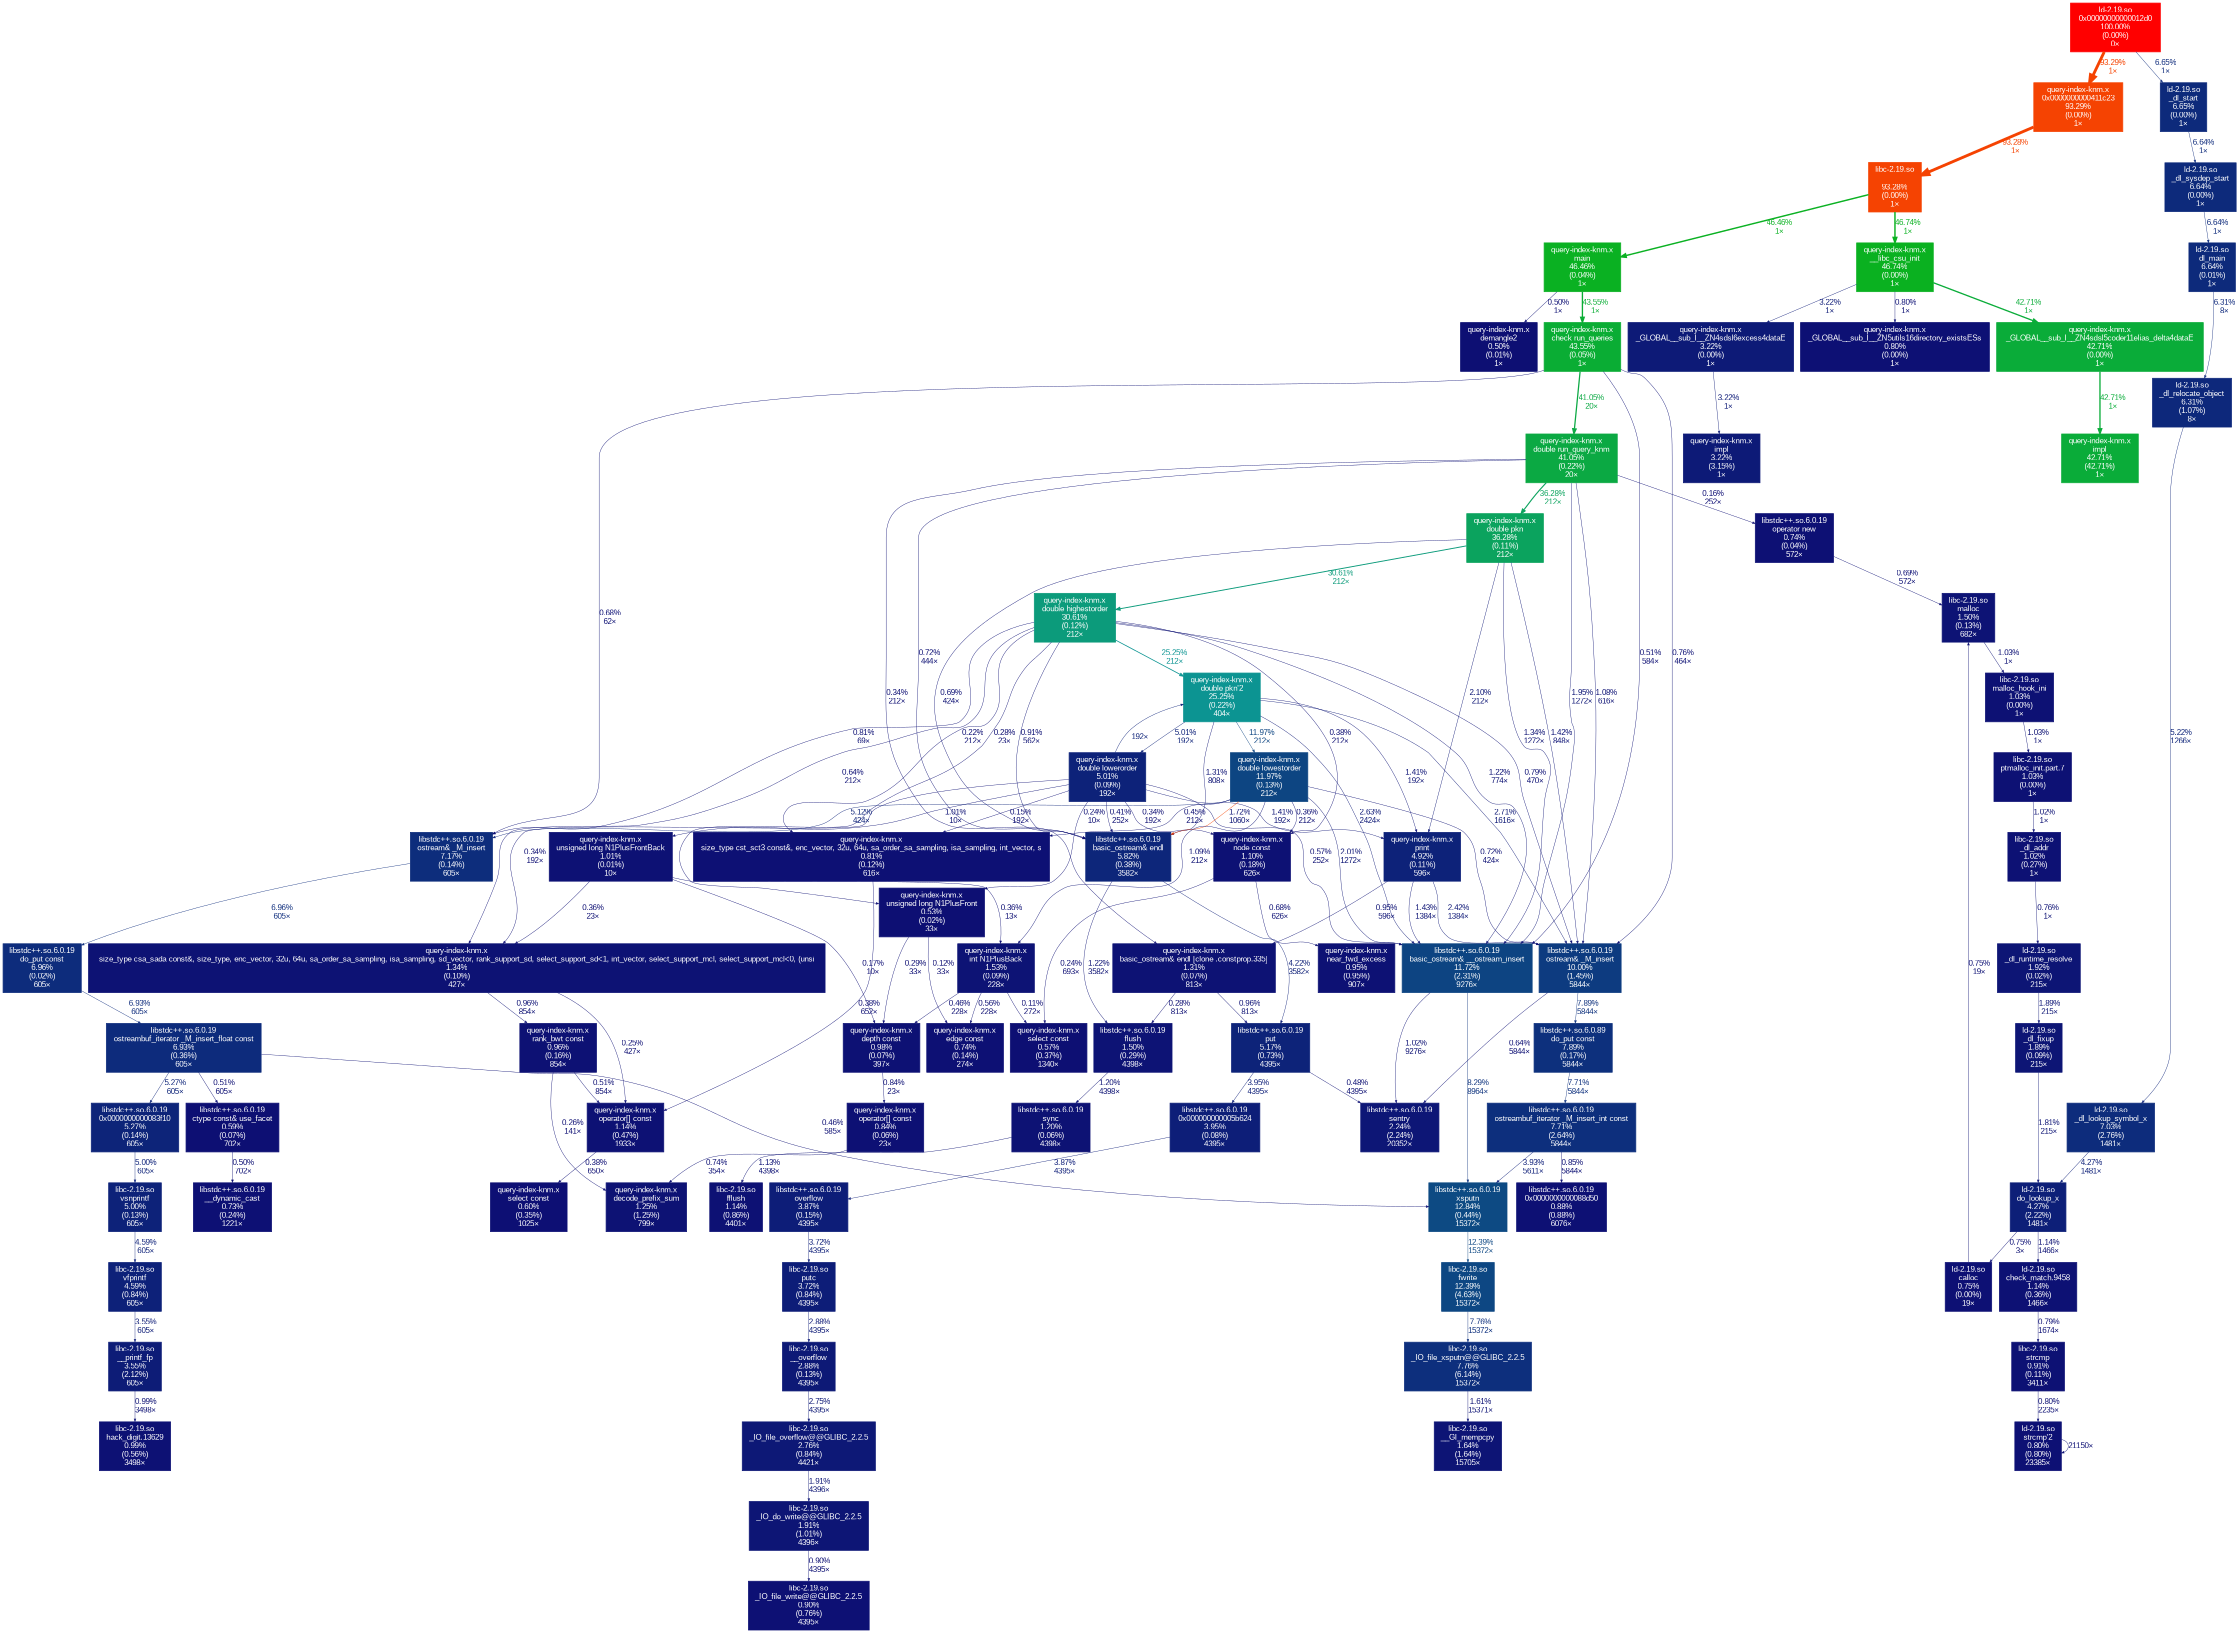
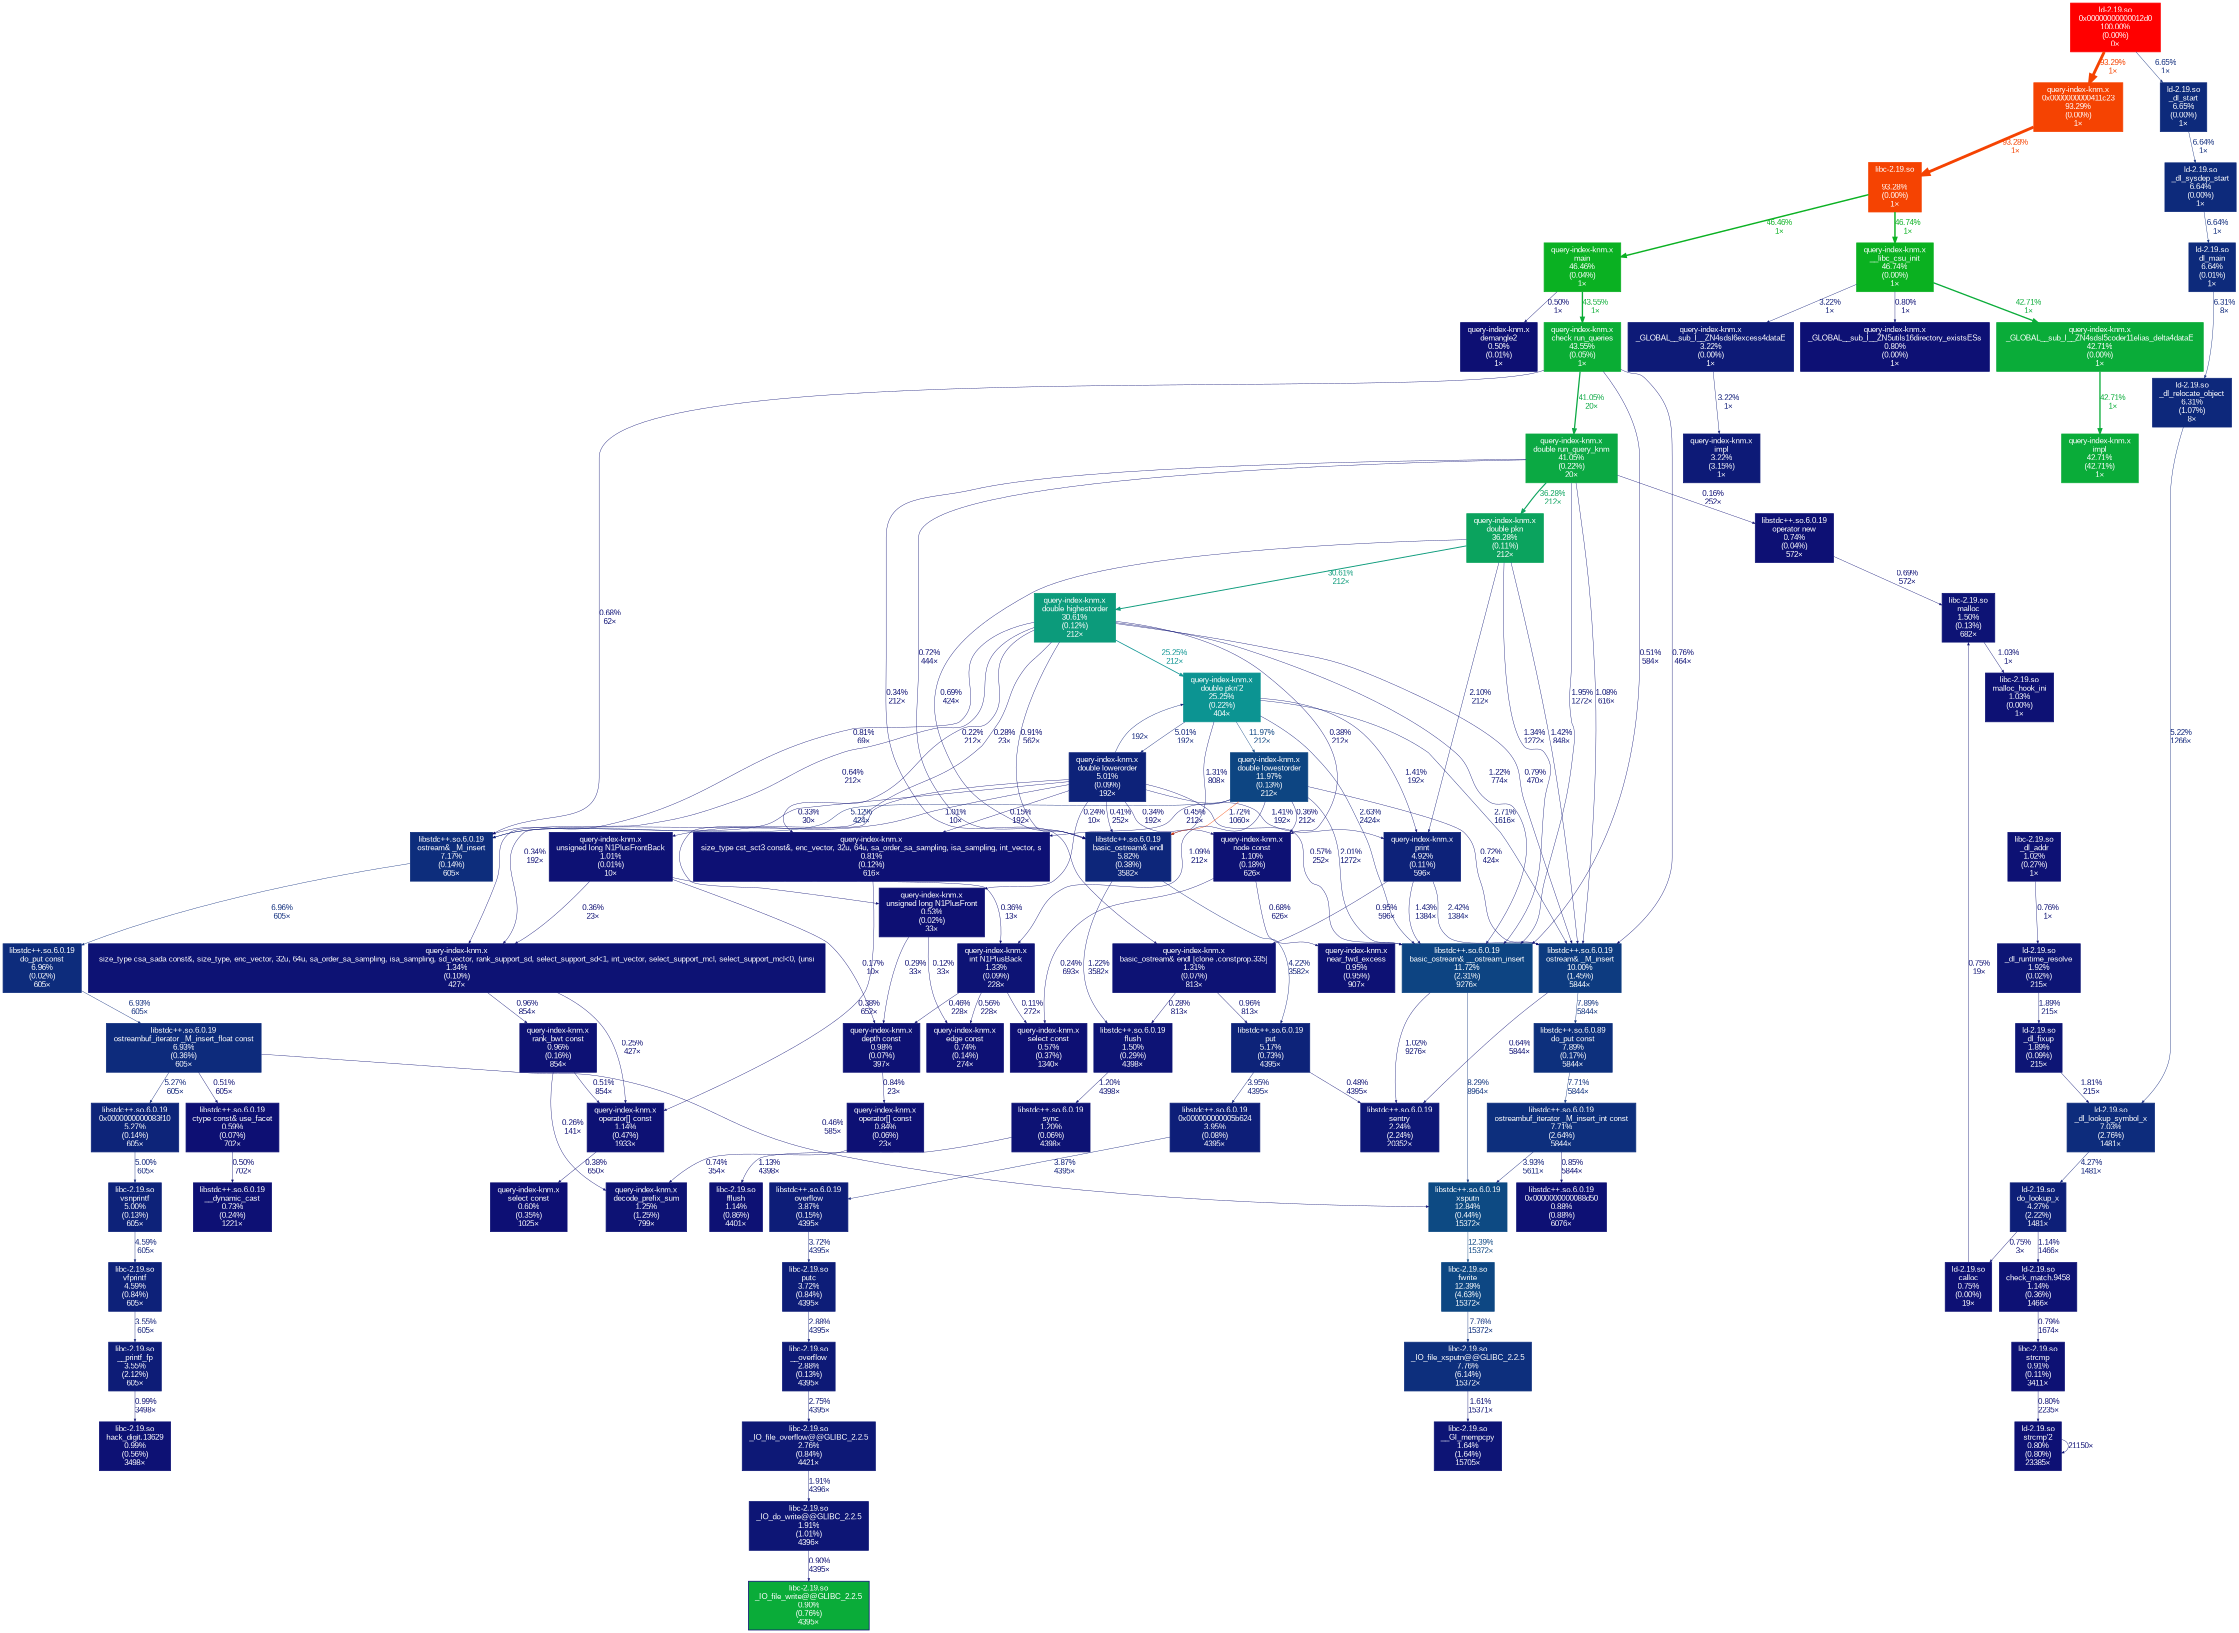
node "libc-2.19.so ptmalloc_init.part.7 1.03% (0.00%) 1×": removed
edge "query-index-knm.x double lowerorder 5.01% (0.09%) 192×" -> "libstdc++.so.6.0.19 ostream& _M_insert 7.17% (0.14%) 605×": added, label "0.33% 30×"
node "query-index-knm.x int N1PlusBack 1.53% (0.09%) 228×": label "query-index-knm.x int N1PlusBack 1.53% (0.09%) 228×" -> "query-index-knm.x int N1PlusBack 1.33% (0.09%) 228×"
edge "ld-2.19.so _dl_fixup 1.89% (0.09%) 215×" -> "ld-2.19.so do_lookup_x 4.27% (2.22%) 1481×": now "ld-2.19.so _dl_fixup 1.89% (0.09%) 215×" -> "ld-2.19.so _dl_lookup_symbol_x 7.03% (2.76%) 1481×"
node "libc-2.19.so _IO_file_write@@GLIBC_2.2.5 0.90% (0.76%) 4395×": fillcolor #0d1074 -> #0aac39
